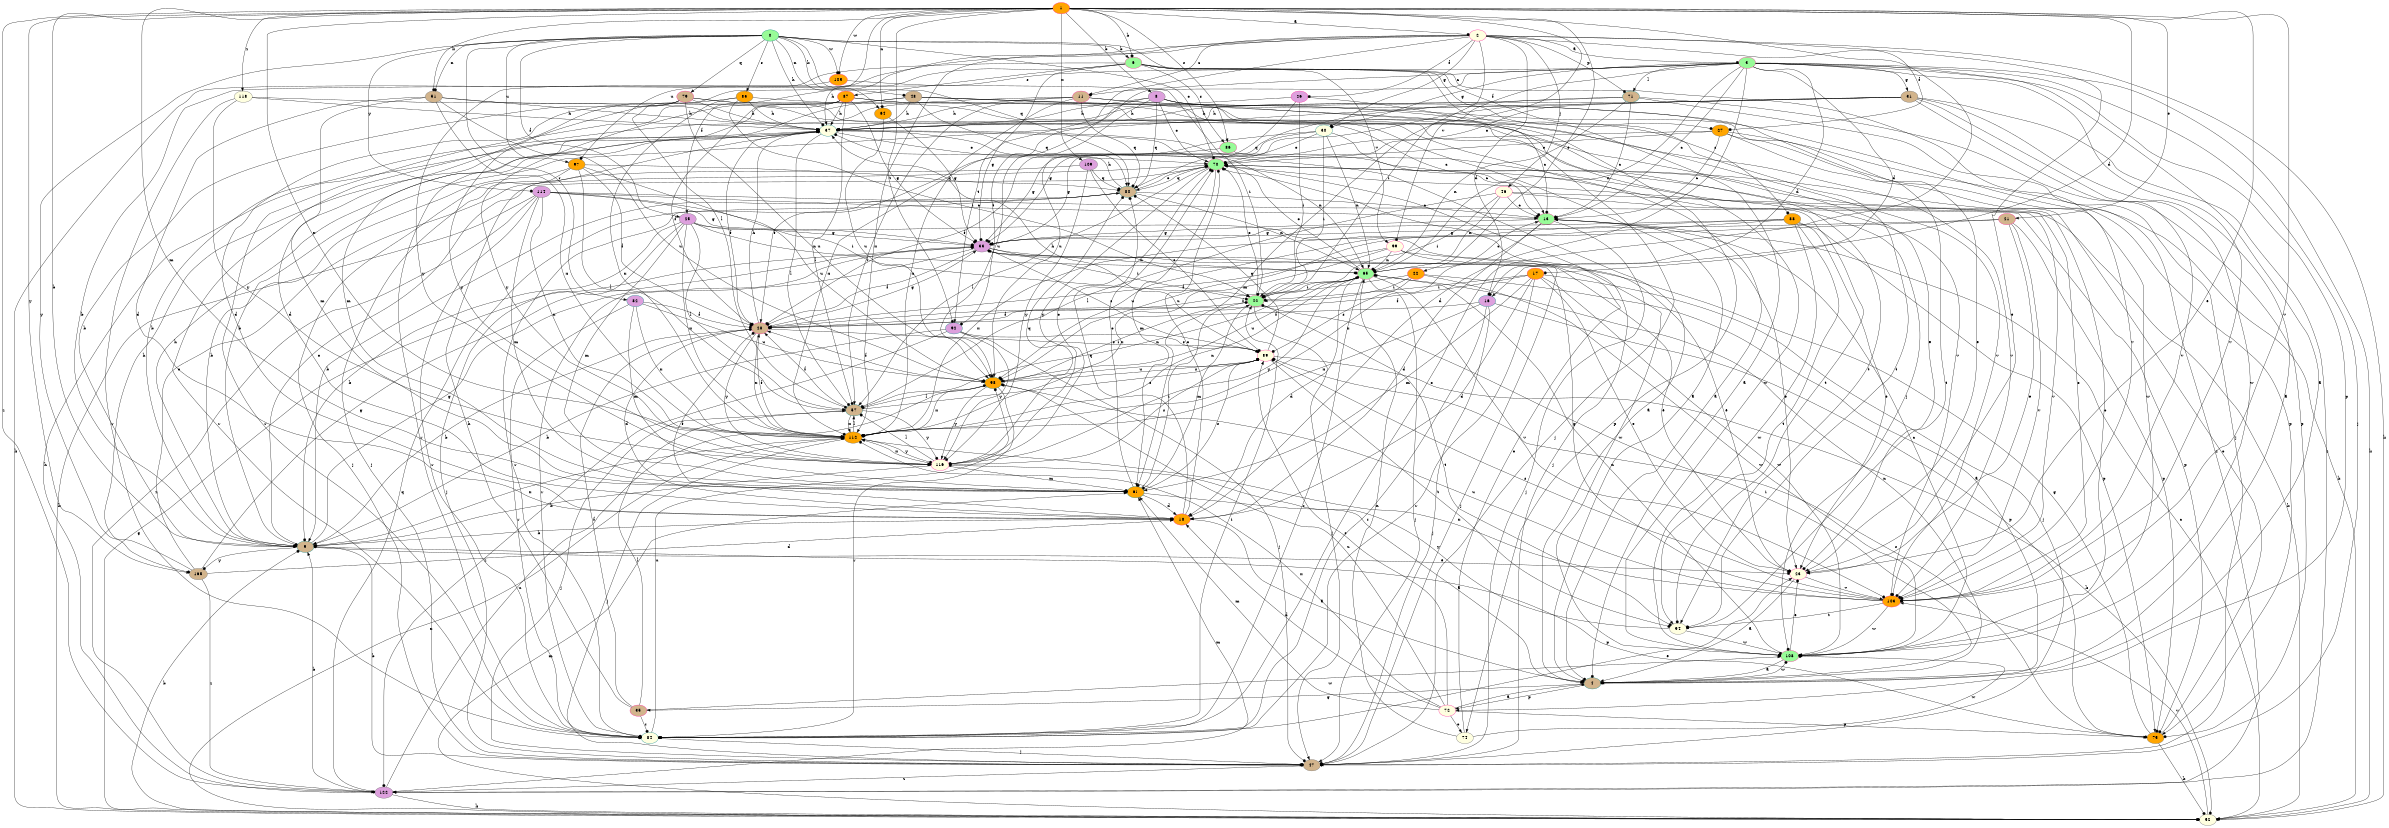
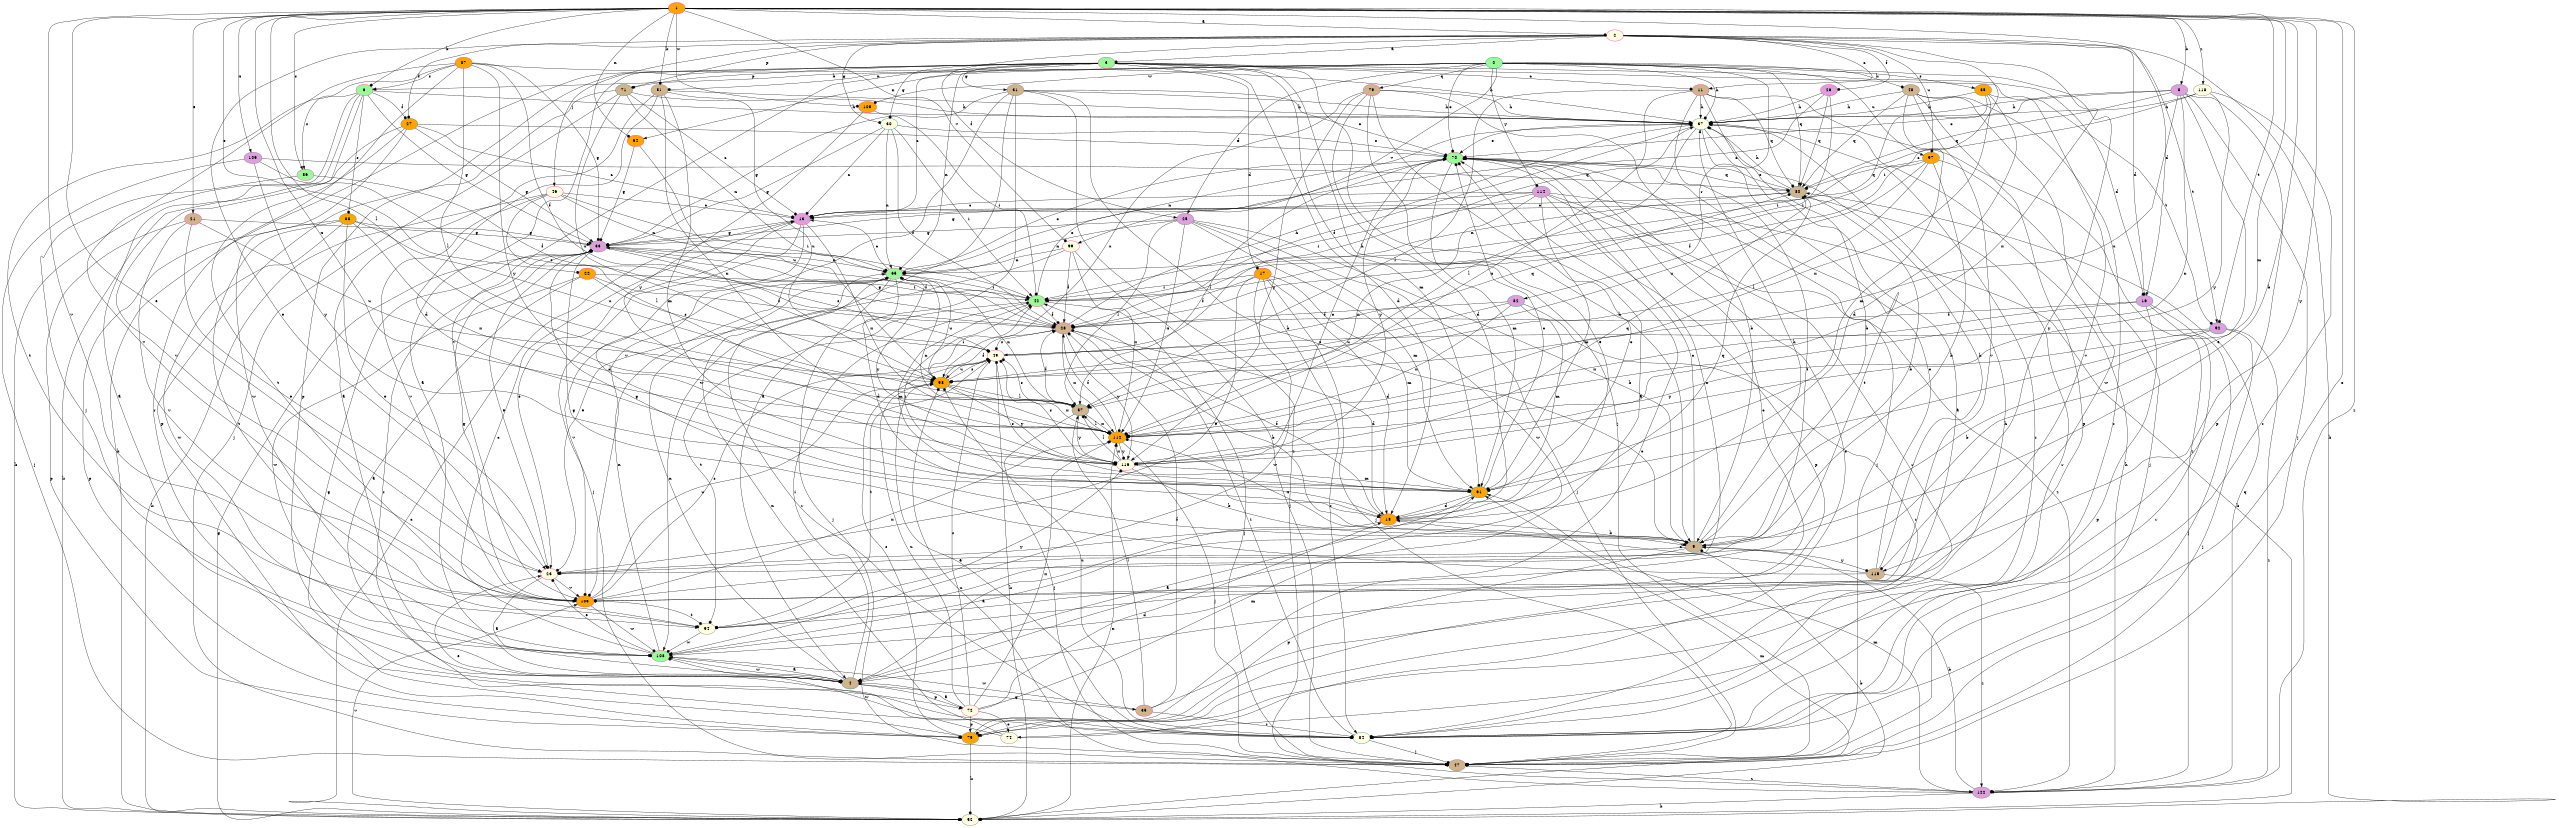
edge "1" -> "22": arrowhead normal -> dot
edge "6" -> "87": reversed
edge "3" -> "71": label "l" -> "p"
node "64": color gray40 -> deeppink
node "13": fillcolor palegreen -> plum
node "89": label "89" -> "49"
node "165": label "165" -> "115"
edge "47" -> "9": removed, label "b"
